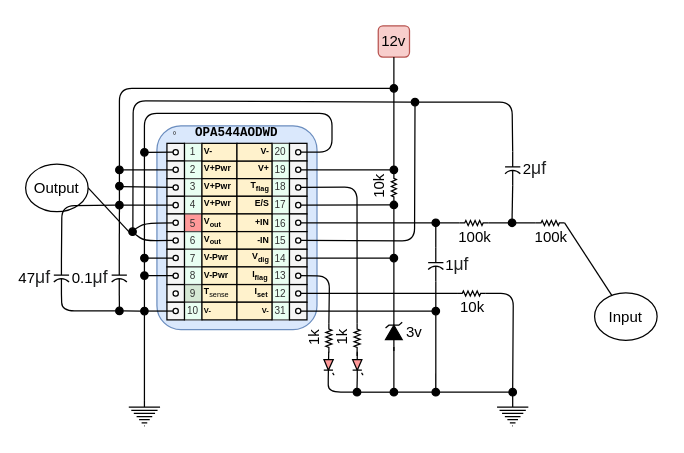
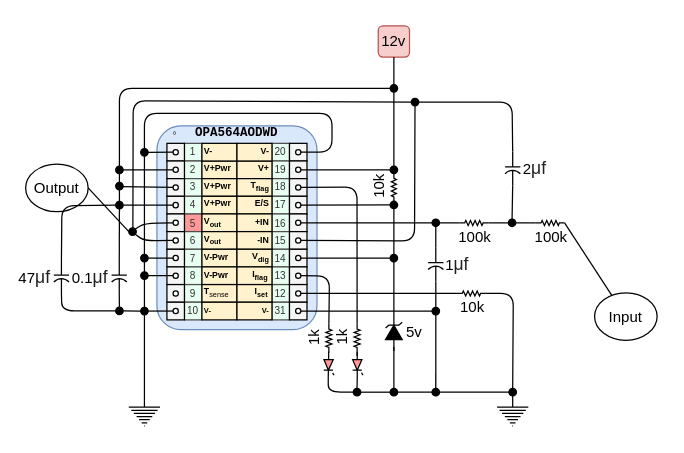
node "OPA544AODWD": label "OPA544AODWD" -> "OPA564AODWD"
node "9": fillcolor #d5e8d4 -> #e9fff2
node "3v": label "3v" -> "5v"
